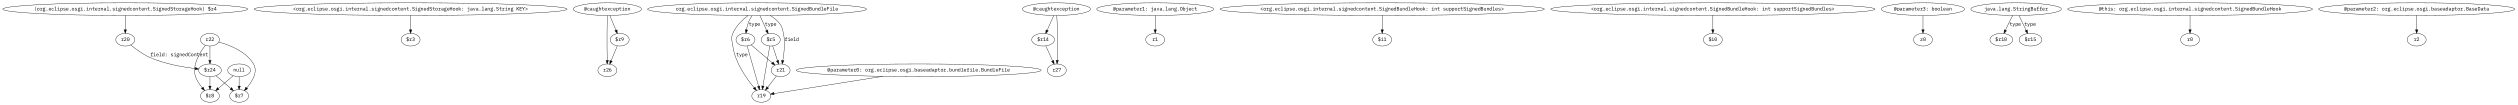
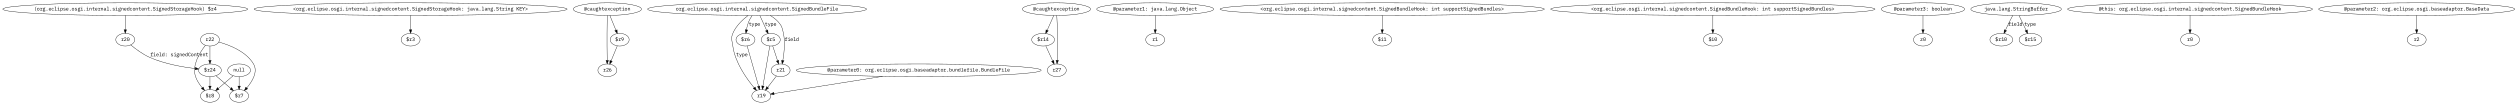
edge "java.lang.StringBuffer" -> "$r10": label "type" -> "field"
edge "$r6" -> "r21": removed
